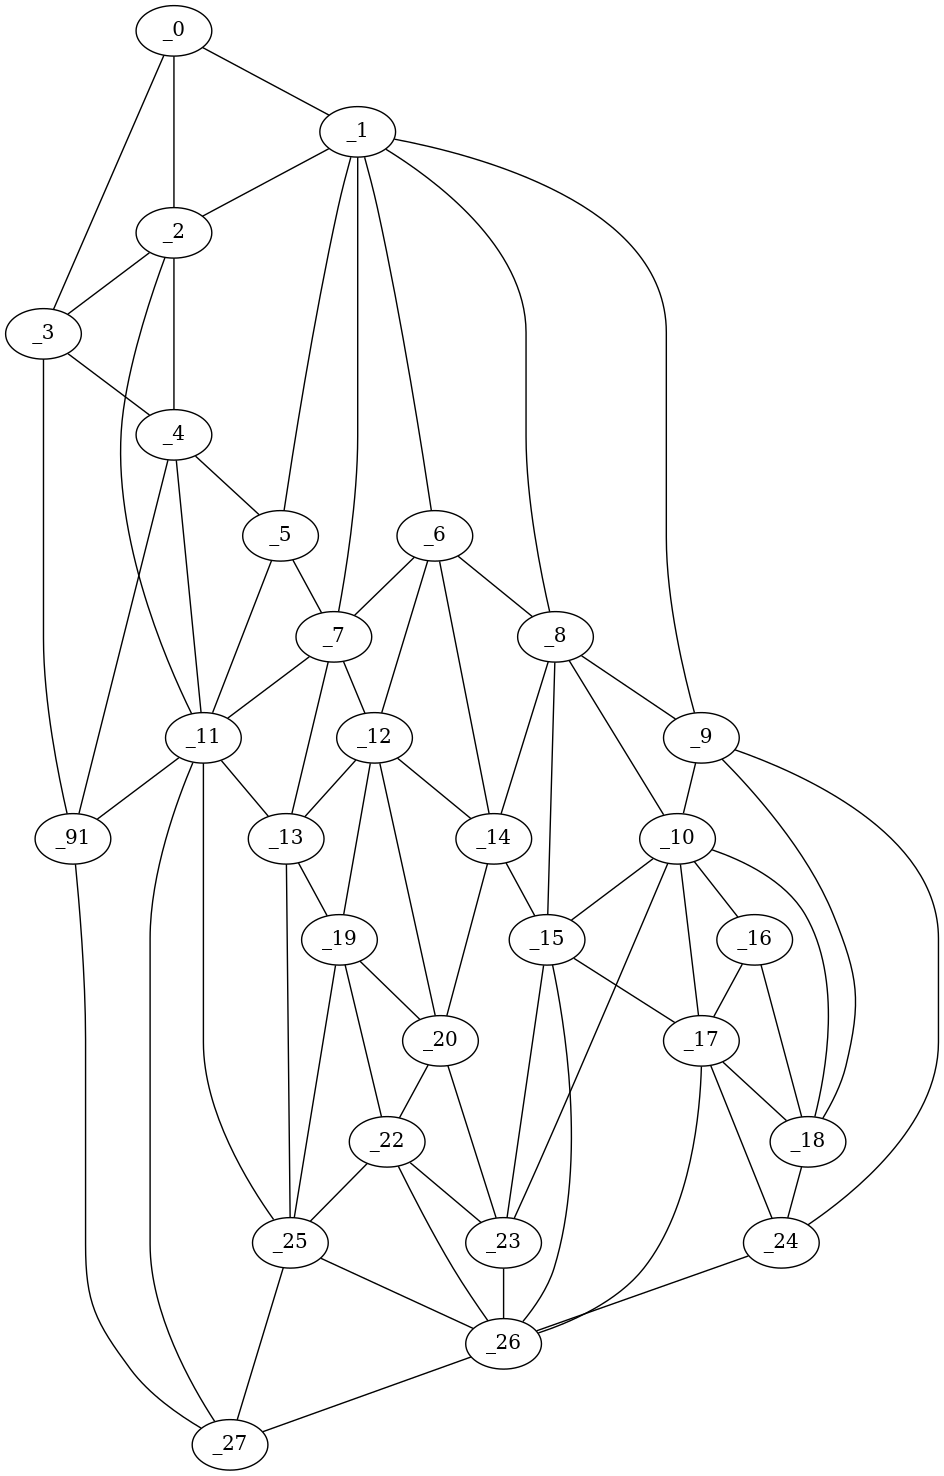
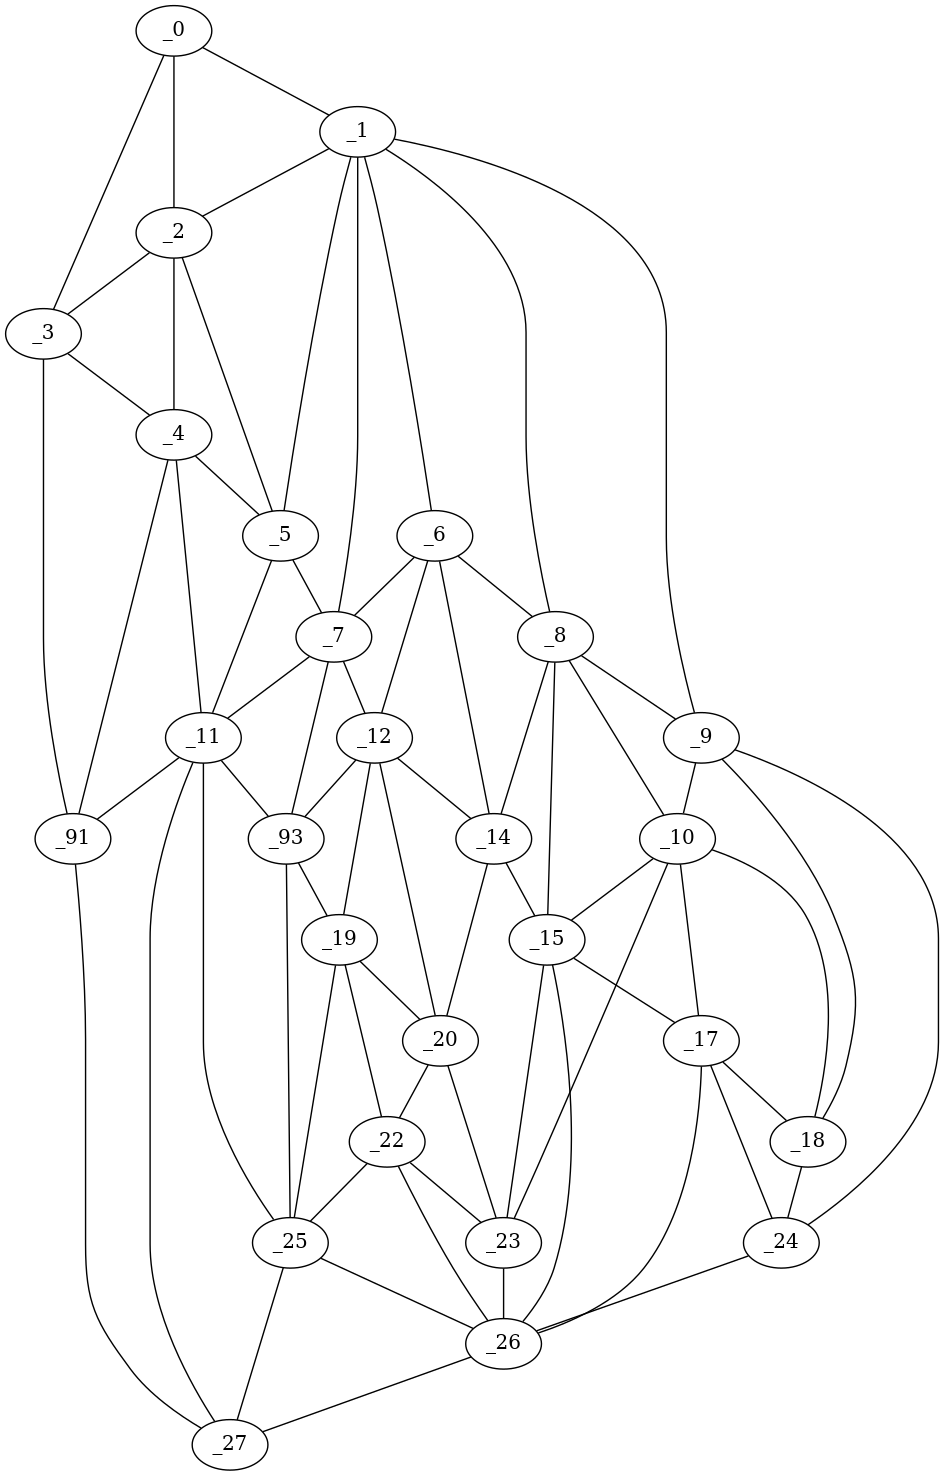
edge "_2" -- "_11": now "_2" -- "_5"
node "_13": label "_13" -> "_93"
node "_16": removed
